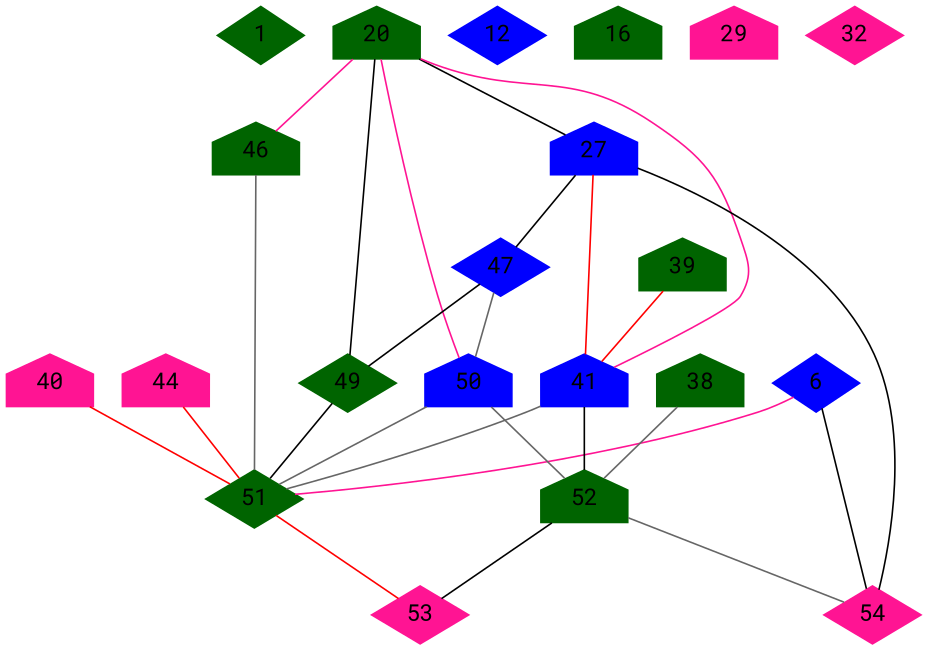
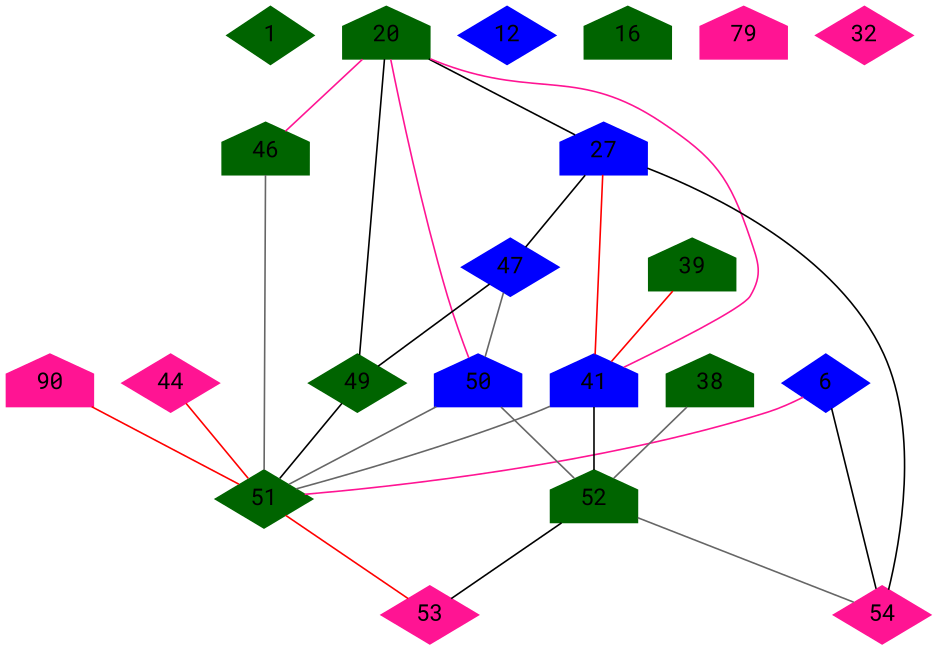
node "29": label "29" -> "79"
node "40": label "40" -> "90"
node "44": shape house -> diamond
